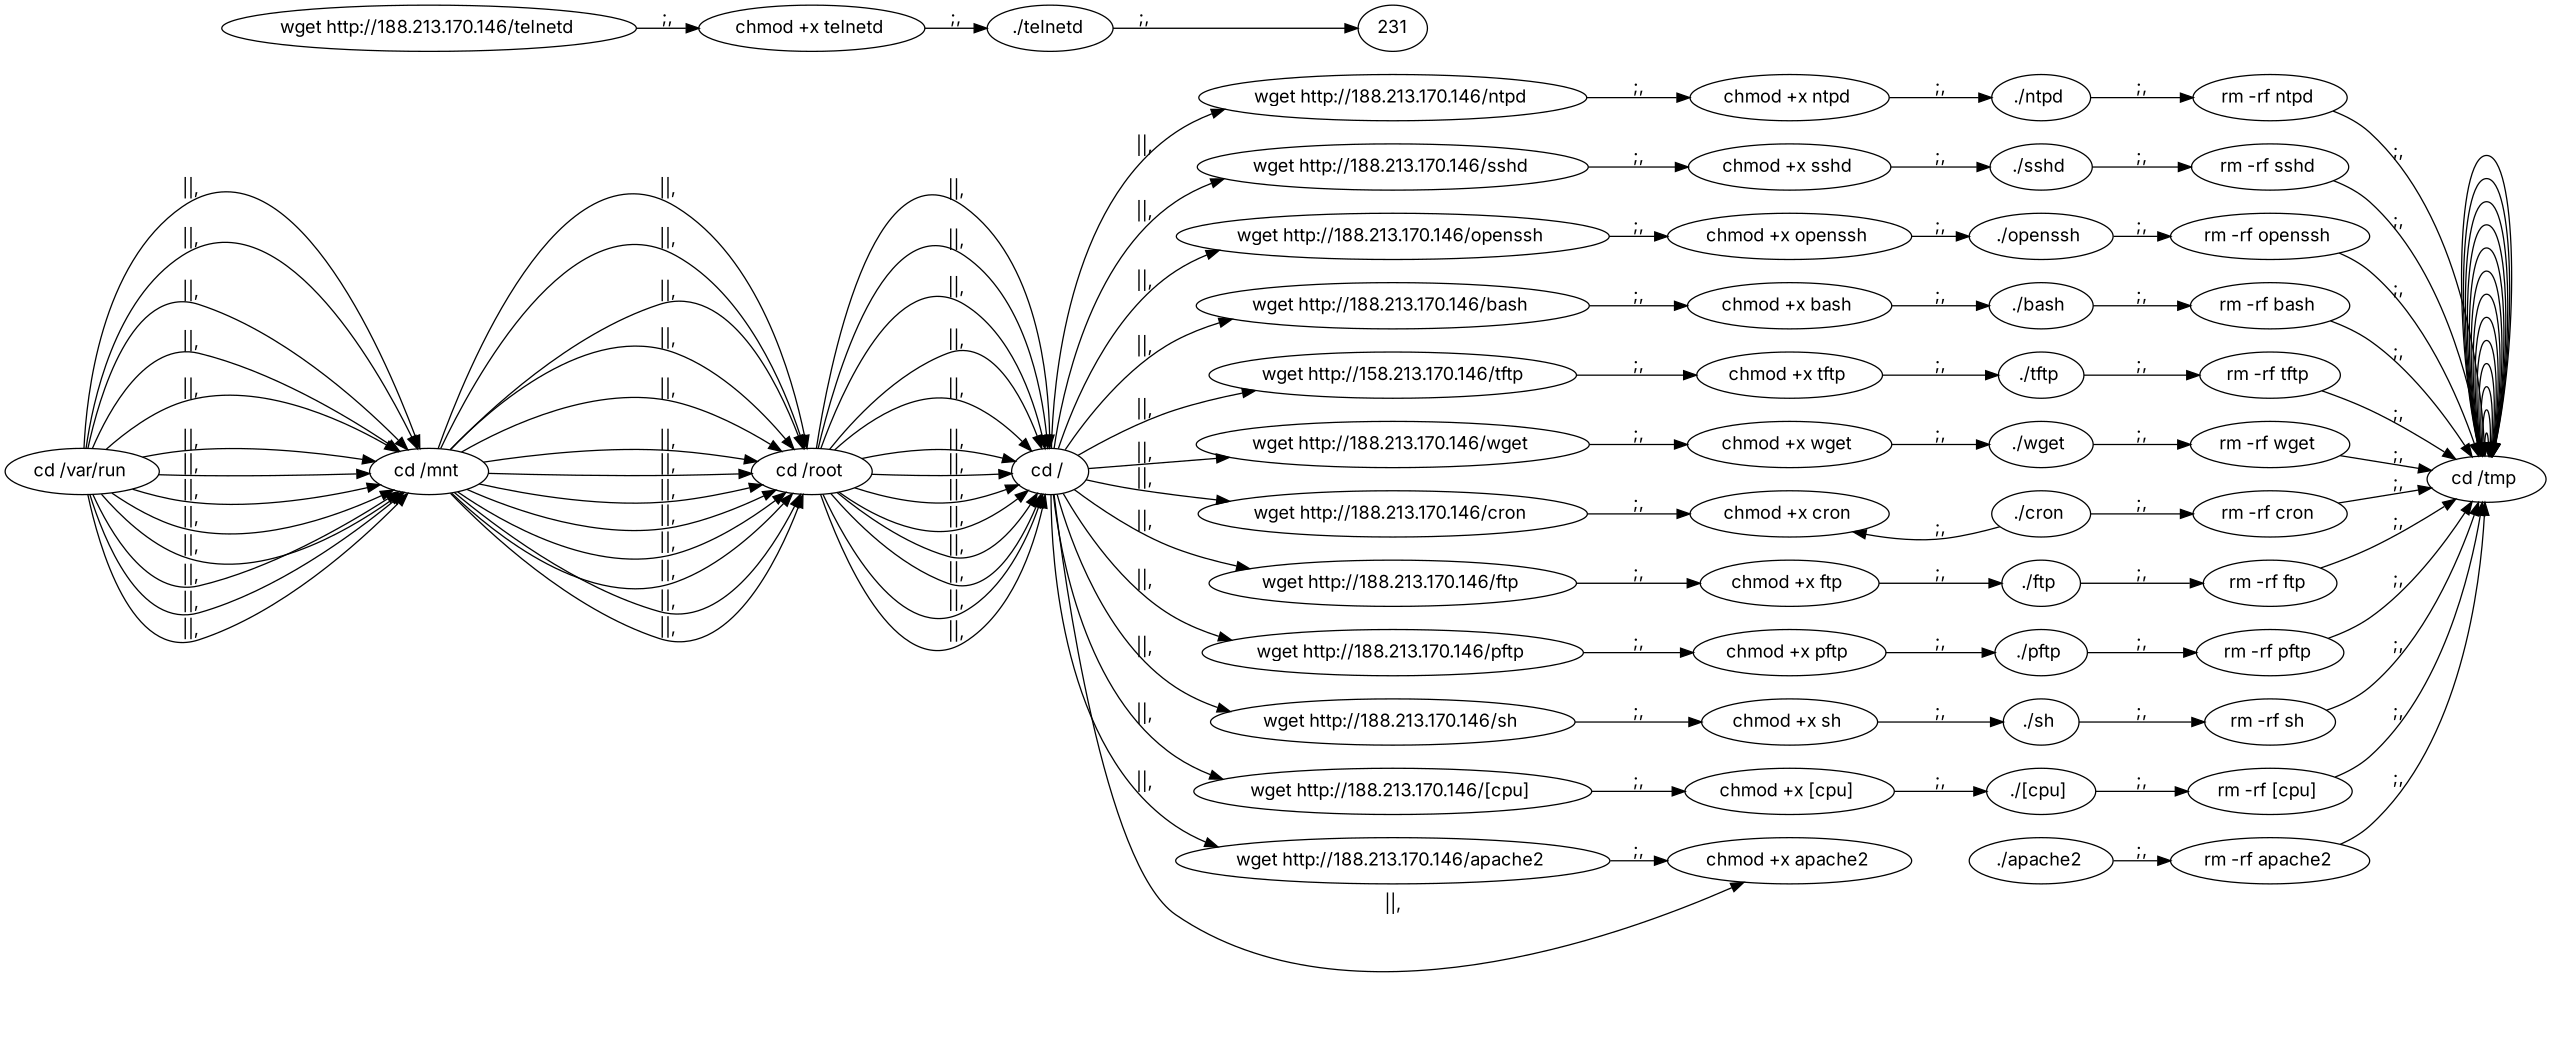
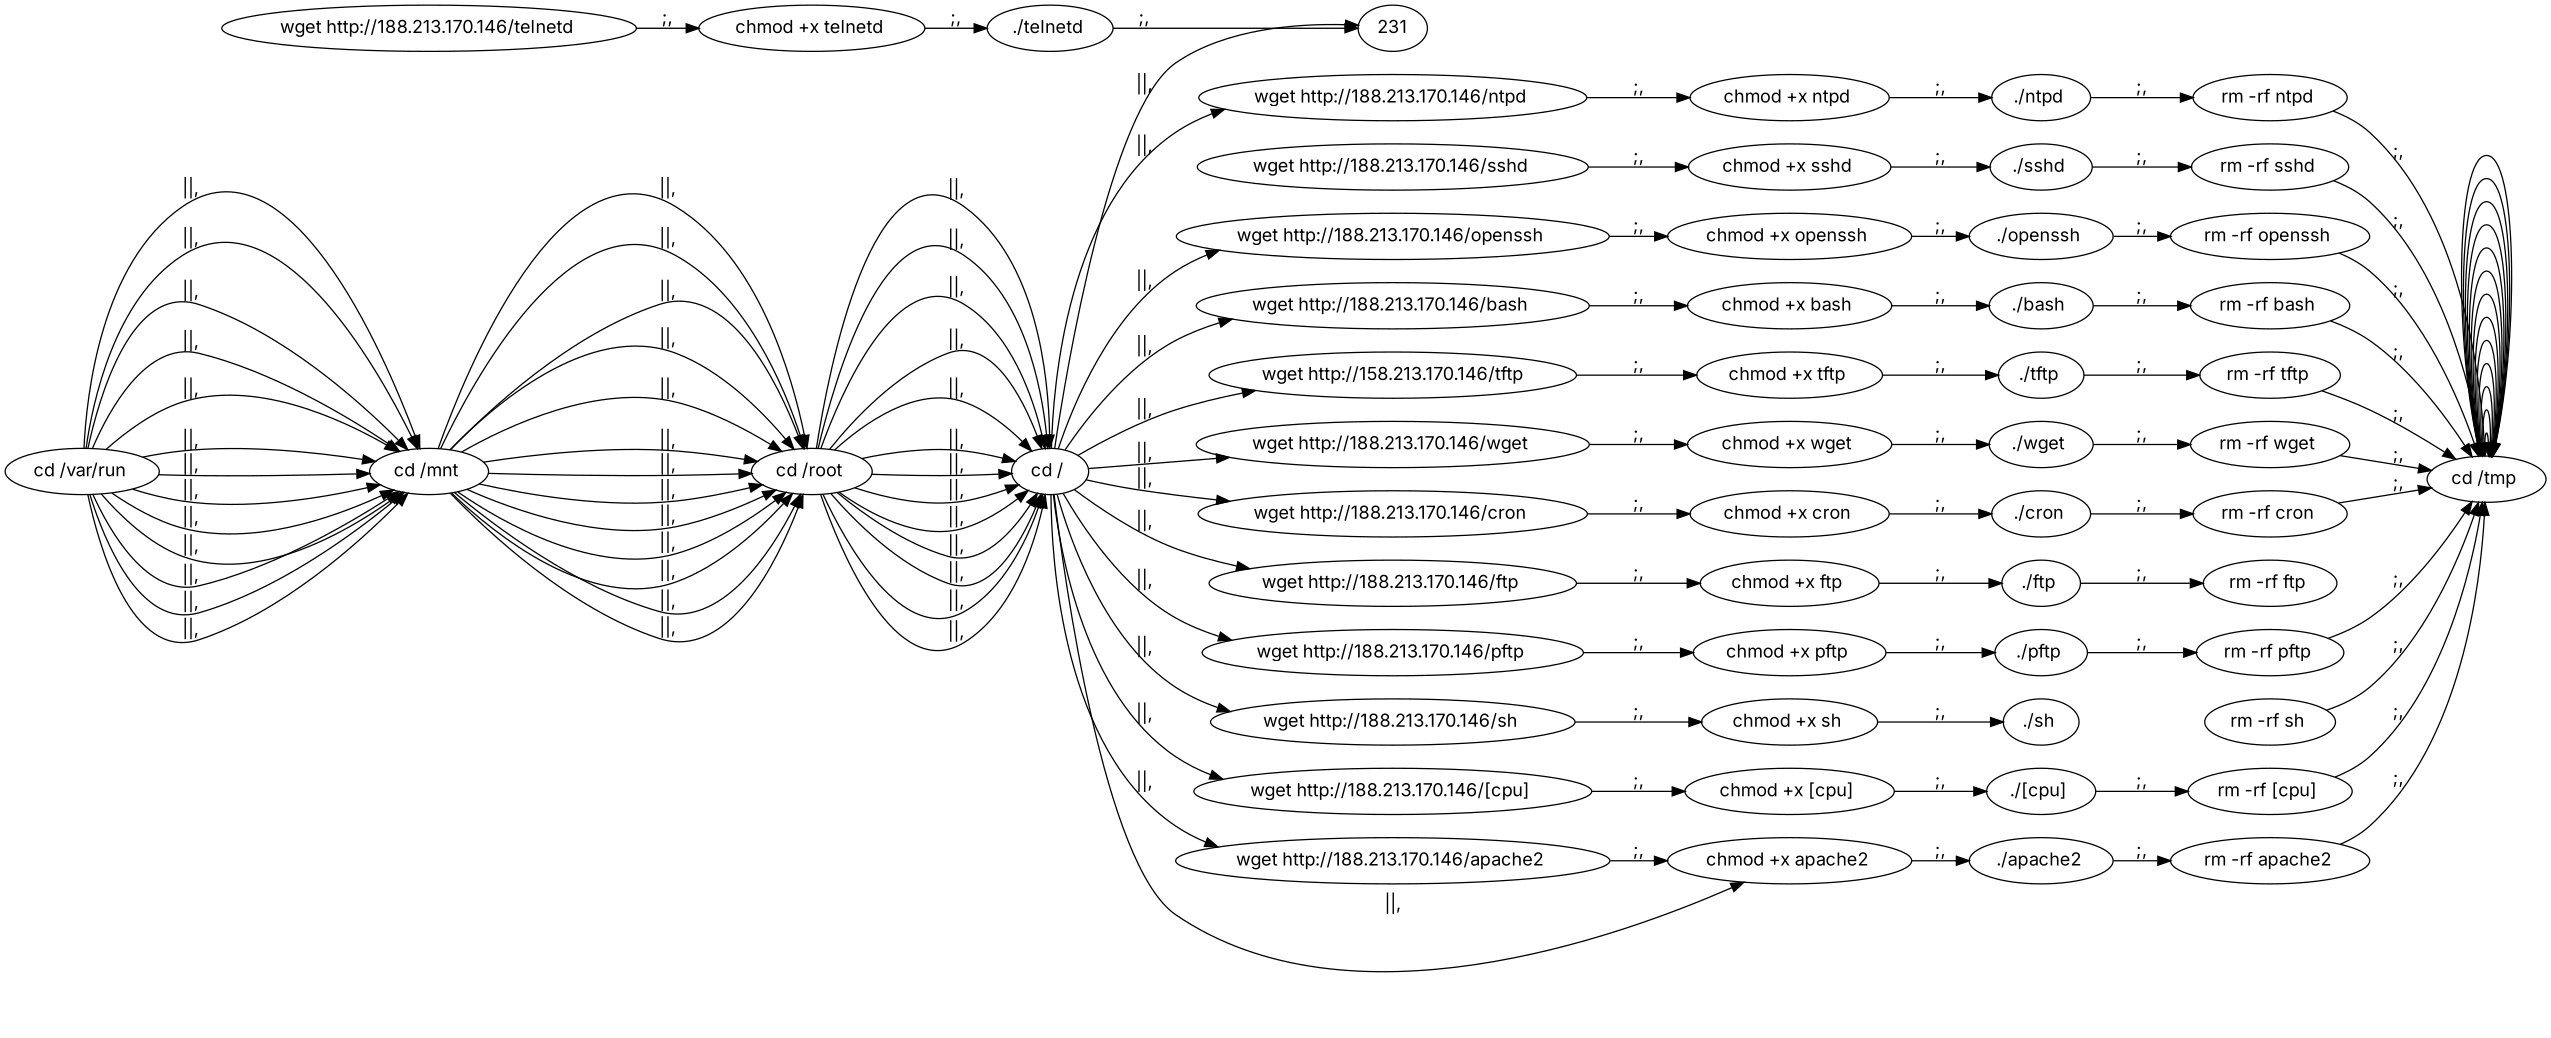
edge "cd /" -> "wget http://188.213.170.146/sshd": now "cd /" -> "231"
edge "./cron" -> "chmod +x cron": reversed
edge "rm -rf ftp" -> "cd /tmp": removed, label ";,"
edge "./sh" -> "rm -rf sh": removed, label ";,"
edge "chmod +x apache2" -> "./apache2": added, label ";,"
